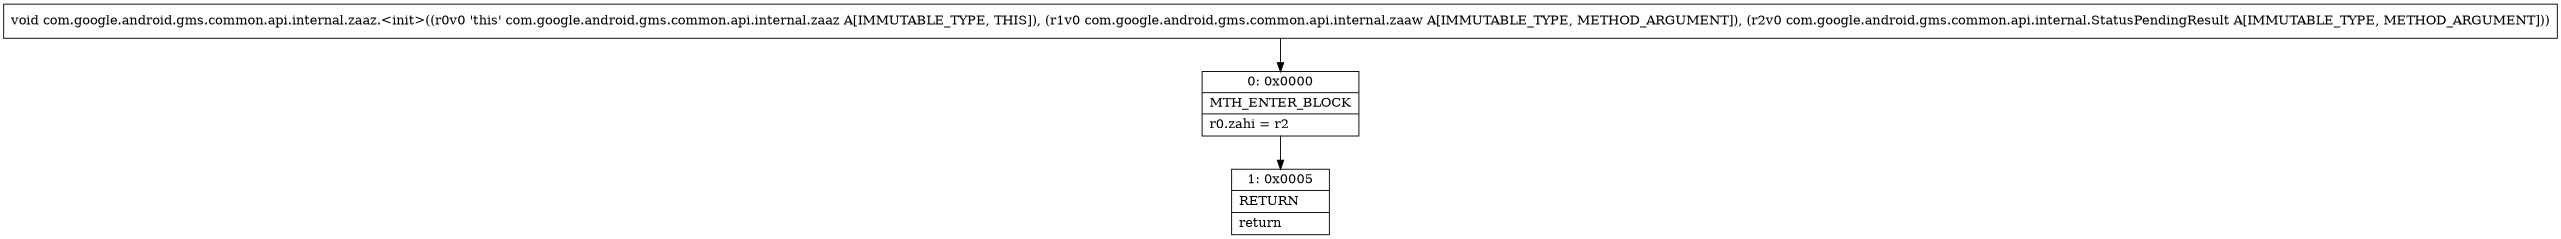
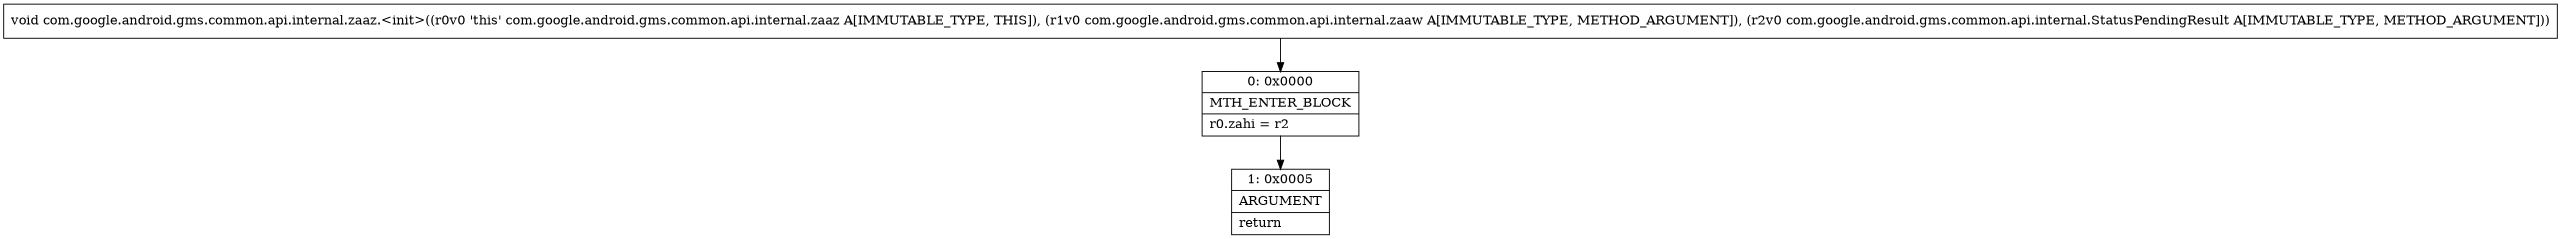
node "1: 0x0005": text "RETURN" -> "ARGUMENT"
